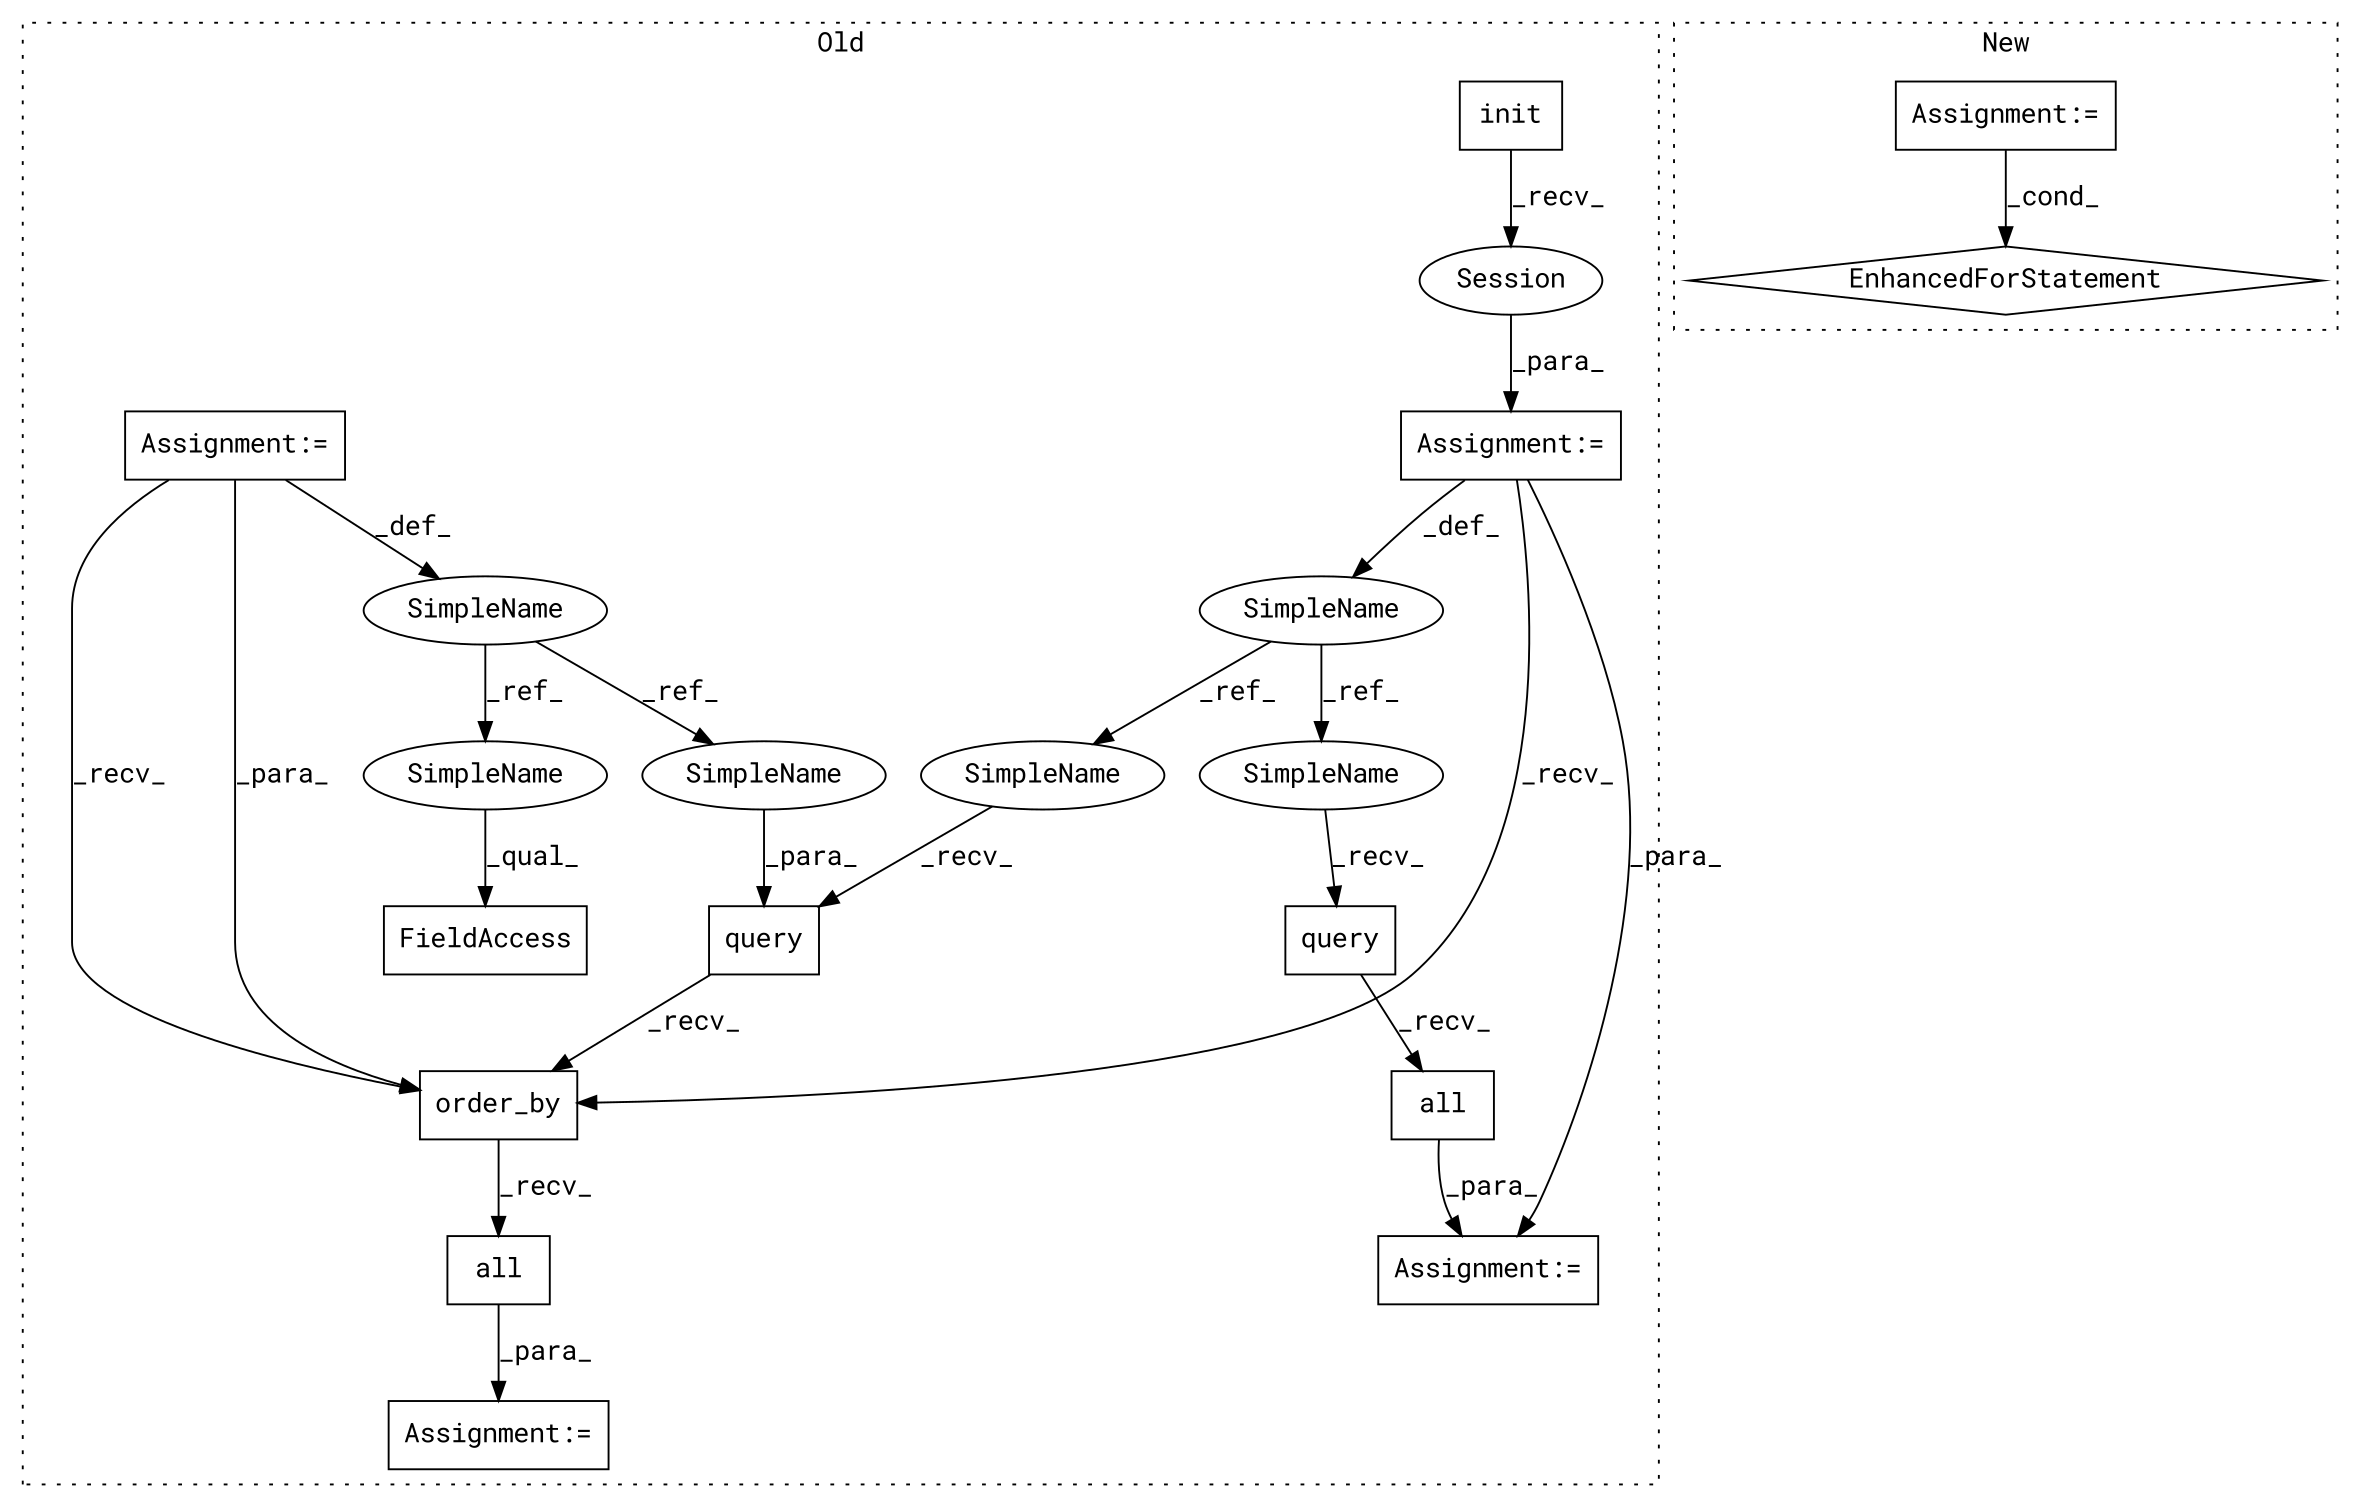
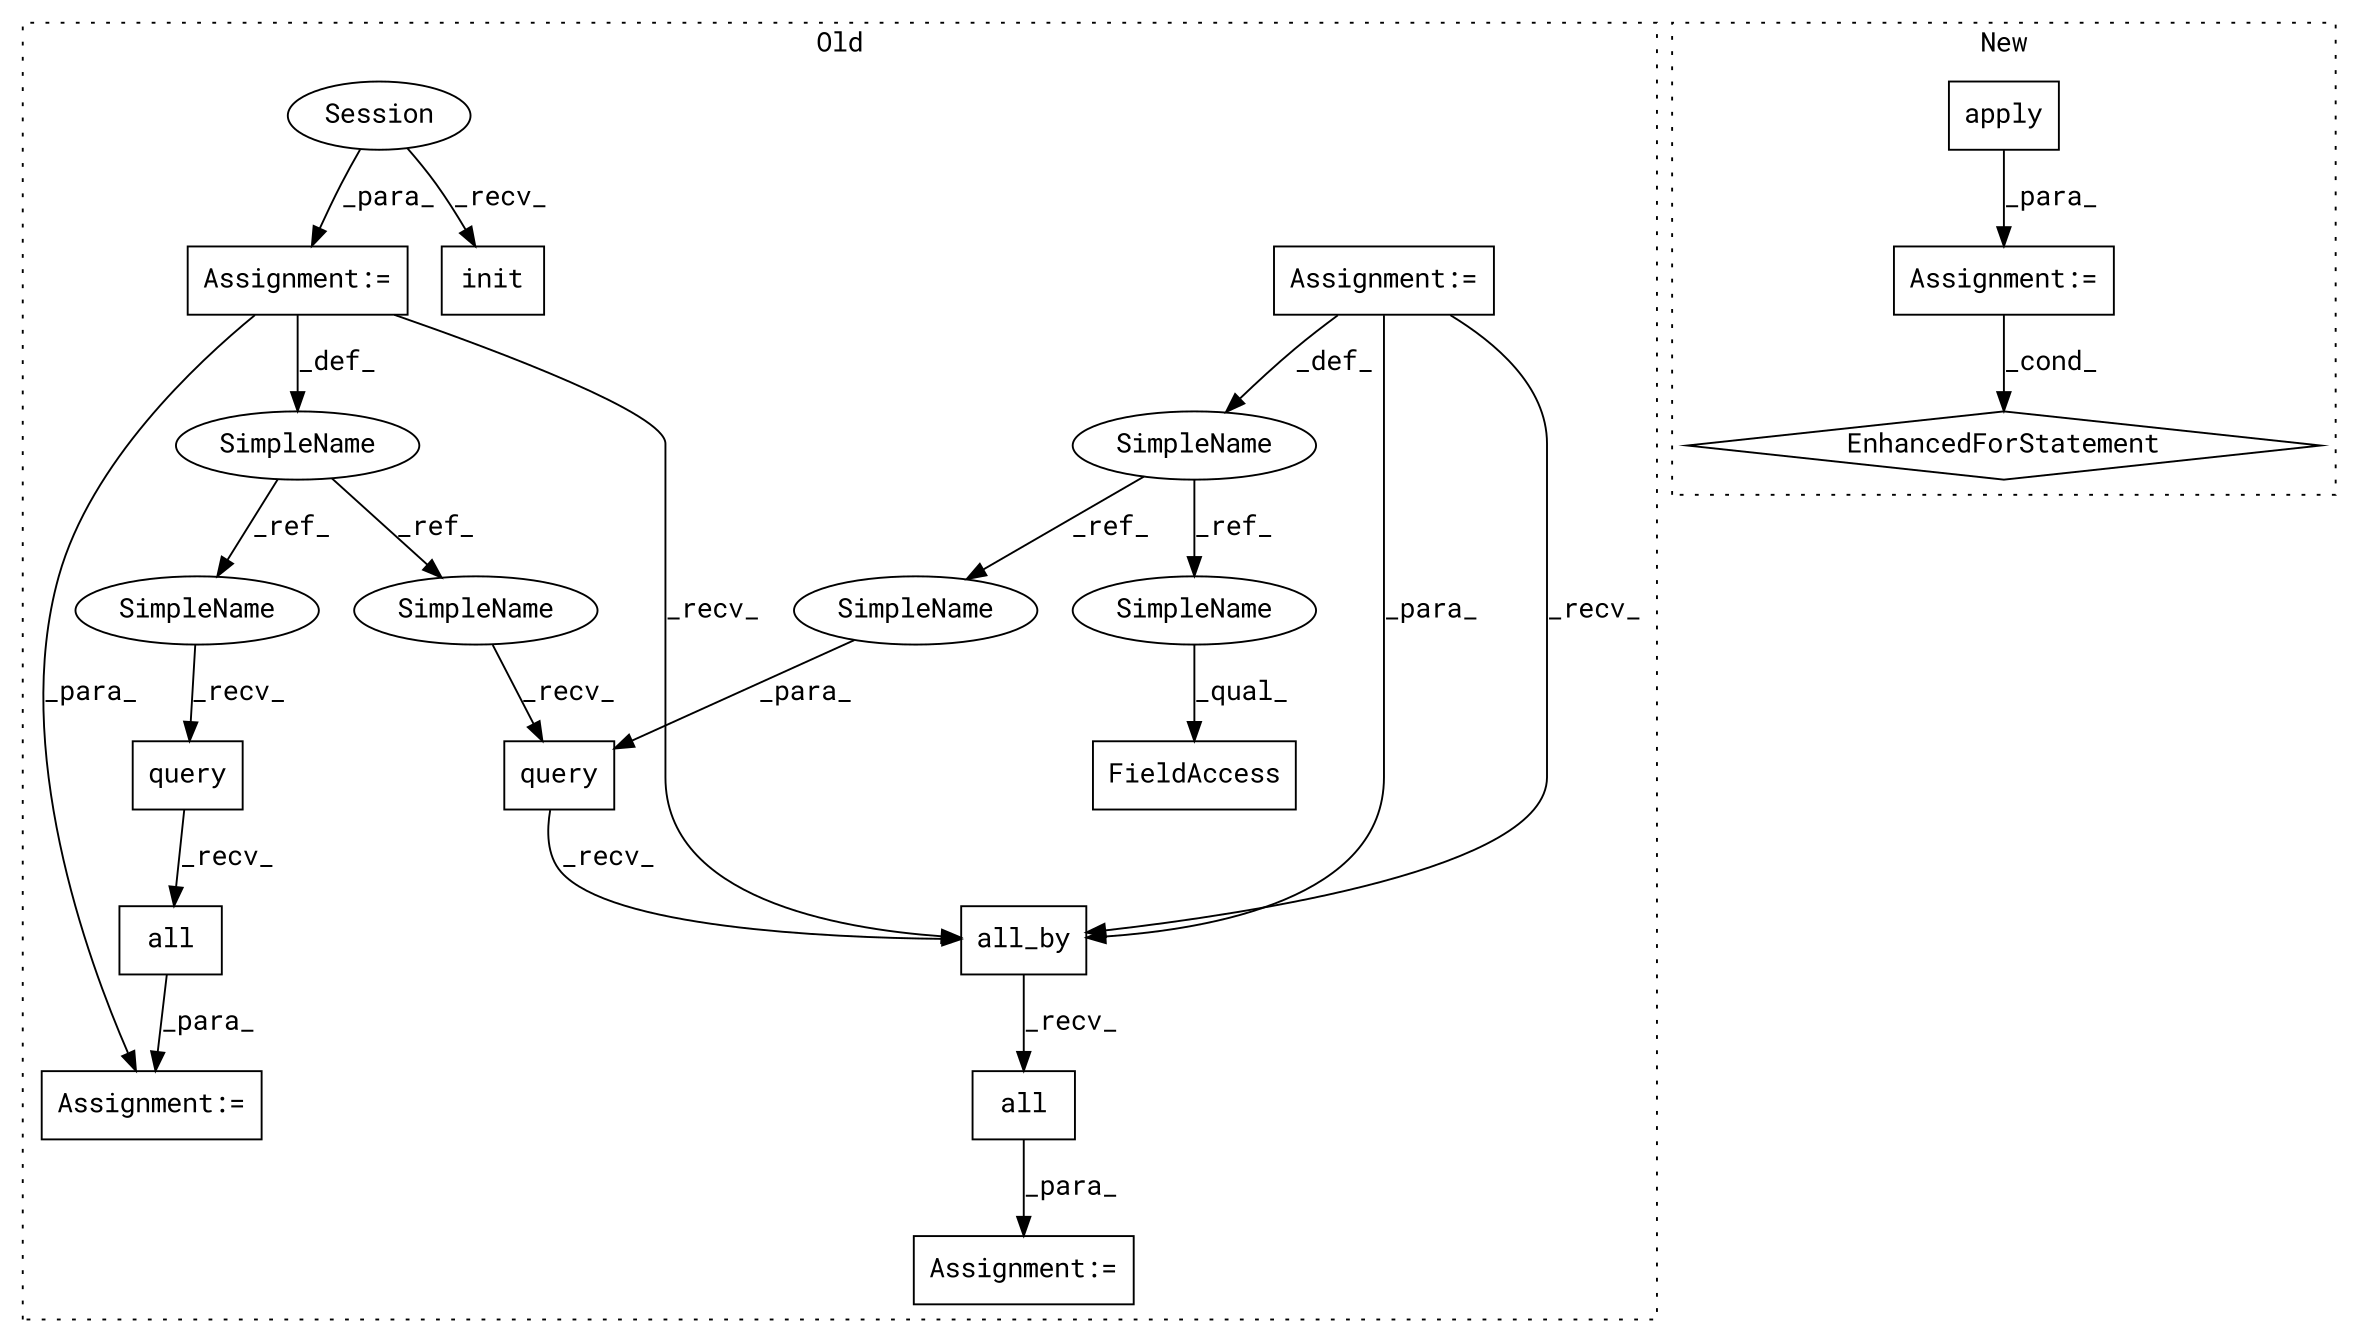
node "apply": added
edge "init" -> "Session": reversed
node "order_by": label "order_by" -> "all_by"
